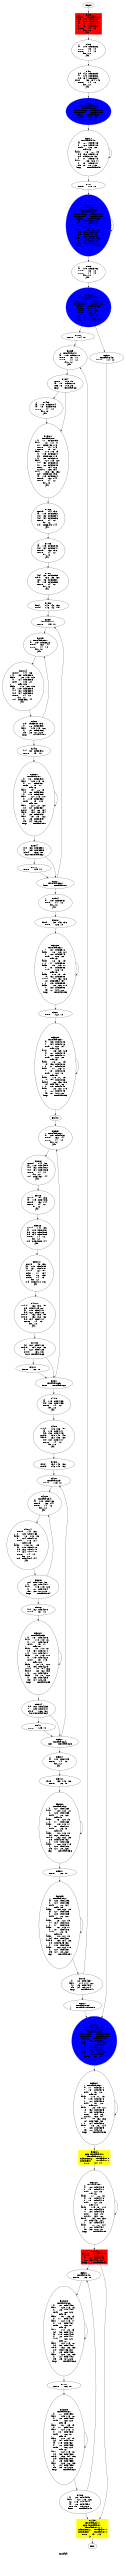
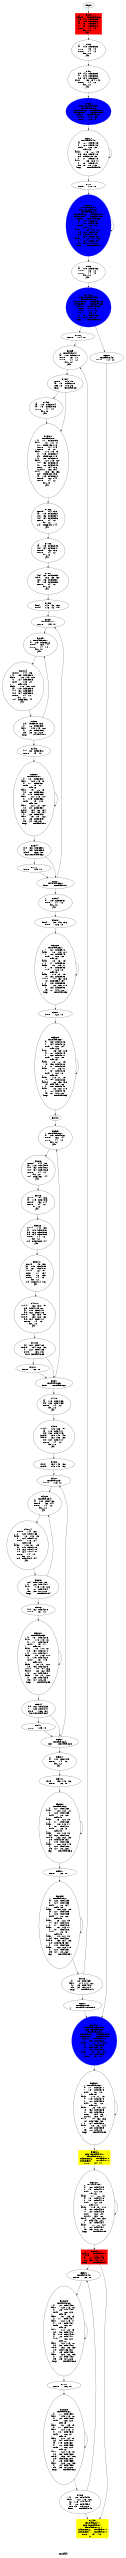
node "End": removed
